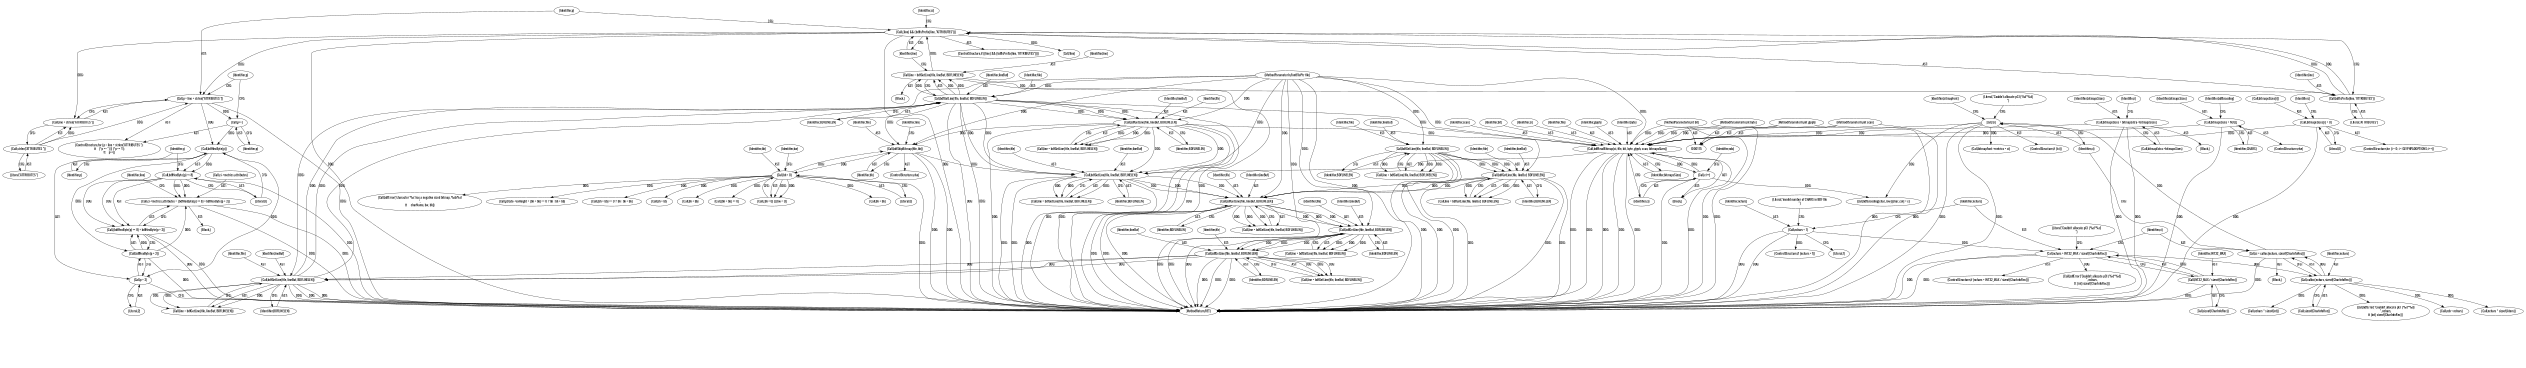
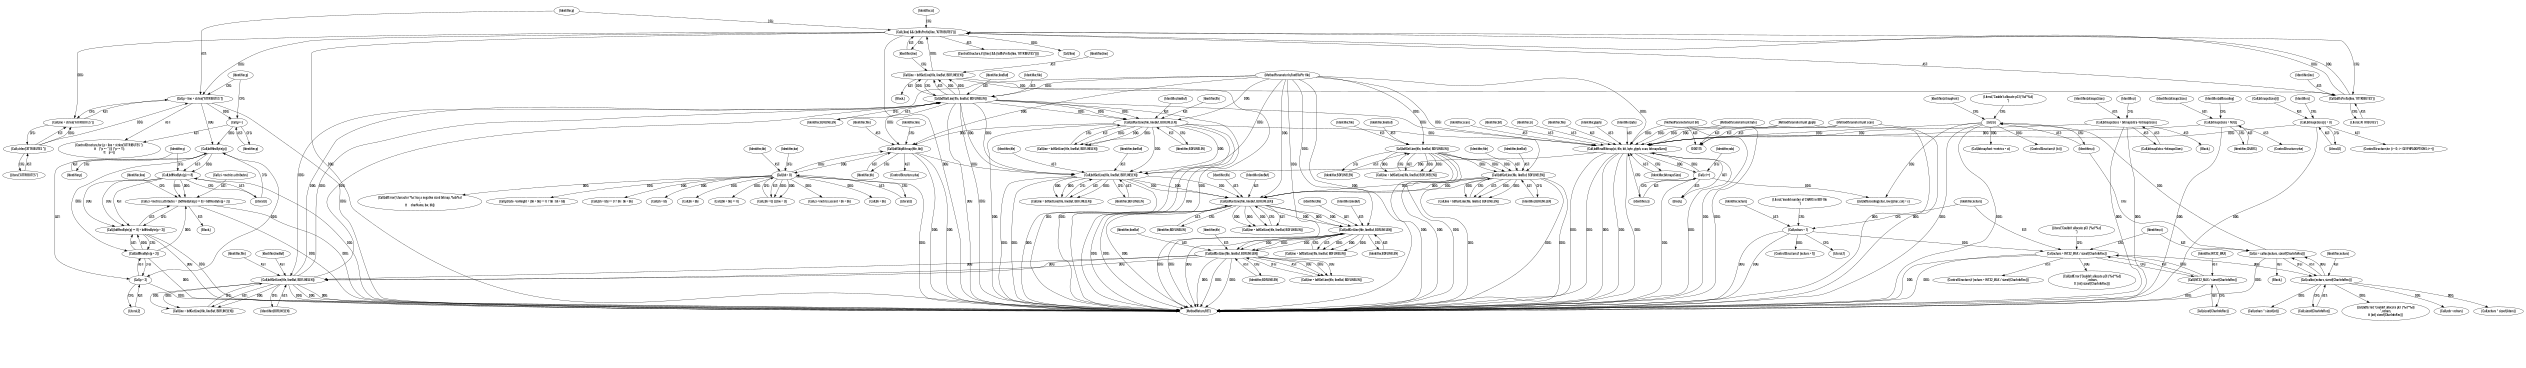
edge "(Call,!ci)" -> "(ControlStructure,if (!ci))": label "AST: " -> "DDG: "
edge "(Call,bitmapsSizes = bitmapExtra->bitmapsSizes)" -> "(Call,bitmapExtra->bitmapsSizes)": label "CFG: " -> "AST: "
node "(Call,ci->metrics.ascent = bh + bb)": added
edge "(Call,p + 2)" -> "(MethodReturn,RET)": label "CFG: " -> "DDG: "
